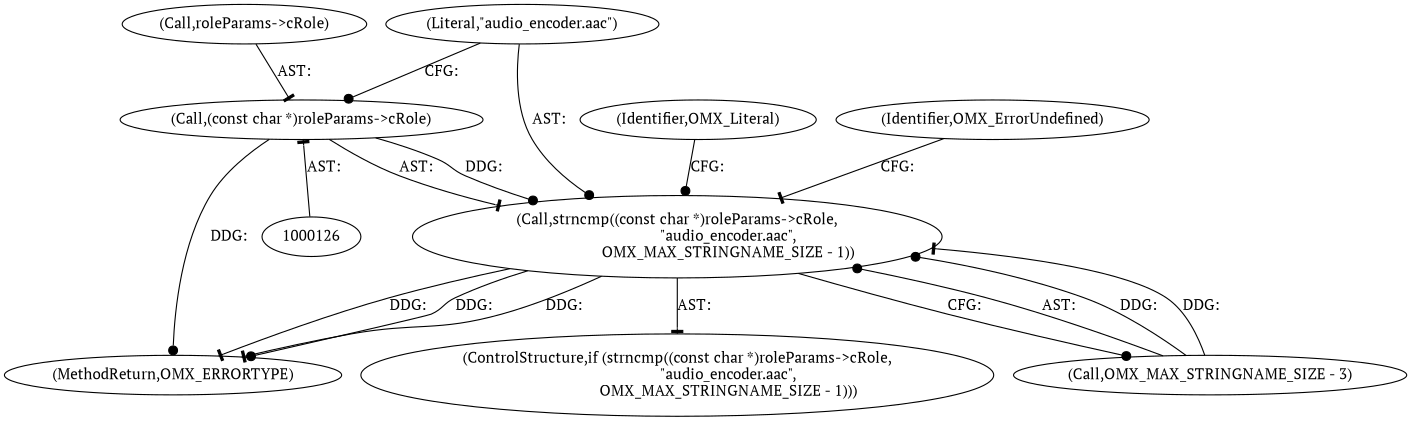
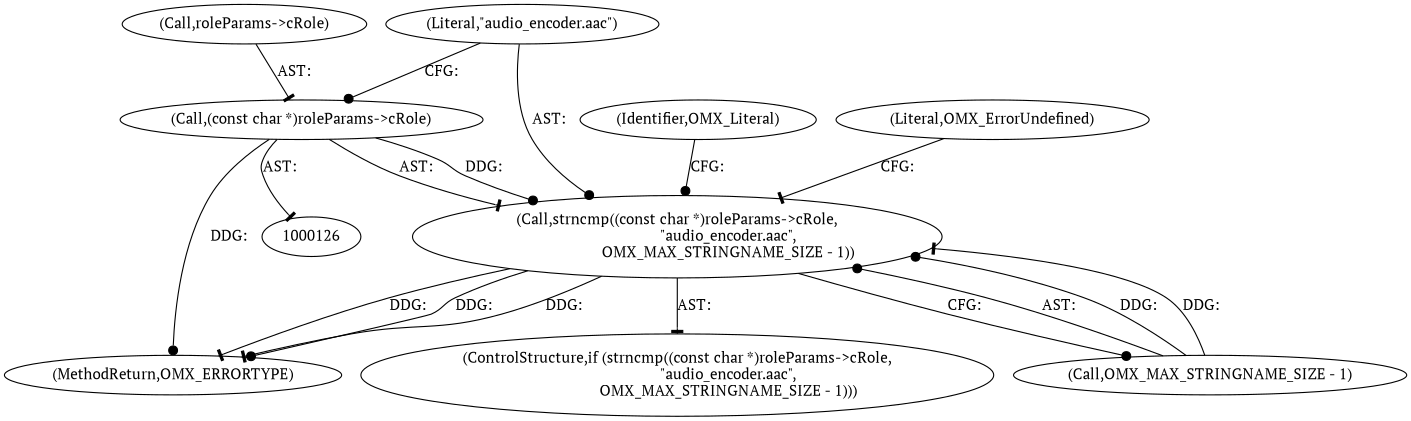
node "(Identifier,OMX_ErrorUndefined)": label "(Identifier,OMX_ErrorUndefined)" -> "(Literal,OMX_ErrorUndefined)"
edge "1000126" -> "(Call,(const char *)roleParams->cRole)": reversed
node "(Call,OMX_MAX_STRINGNAME_SIZE - 3)": label "(Call,OMX_MAX_STRINGNAME_SIZE - 3)" -> "(Call,OMX_MAX_STRINGNAME_SIZE - 1)"
